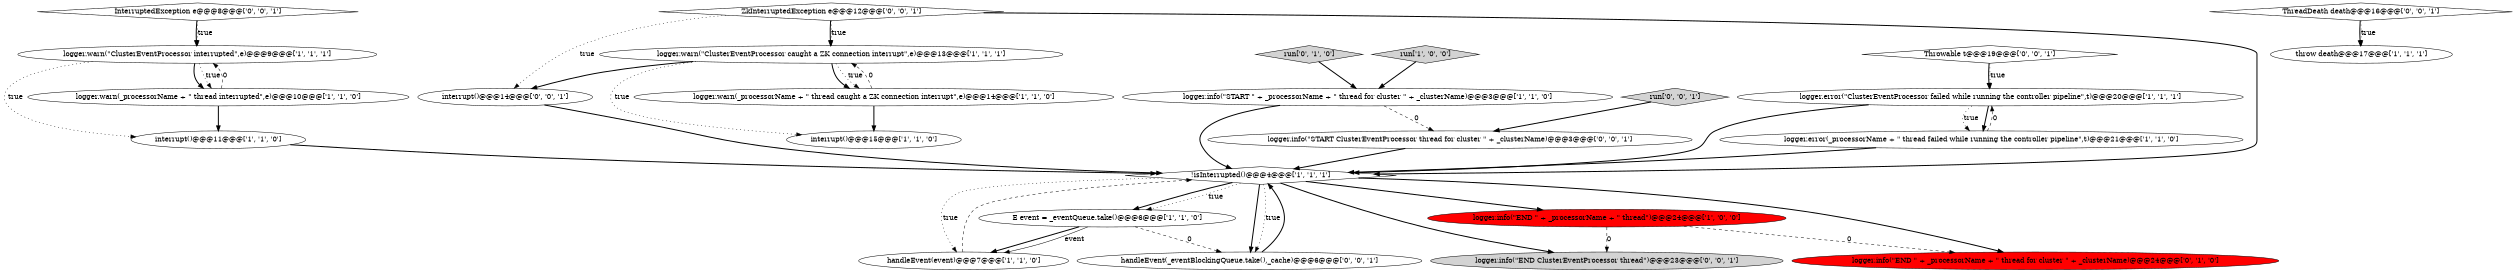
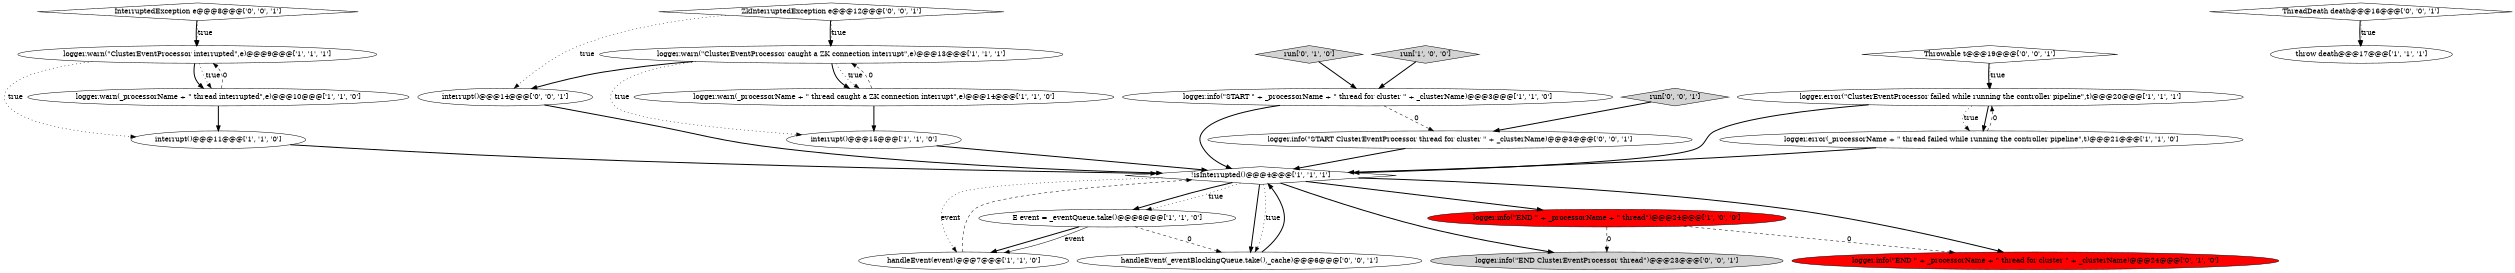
edge "ZkInterruptedException e@@@12@@@['0', '0', '1']" -> "!isInterrupted()@@@4@@@['1', '1', '1']": now "interrupt()@@@15@@@['1', '1', '0']" -> "!isInterrupted()@@@4@@@['1', '1', '1']"
edge "!isInterrupted()@@@4@@@['1', '1', '1']" -> "handleEvent(event)@@@7@@@['1', '1', '0']": label "true" -> "event"
